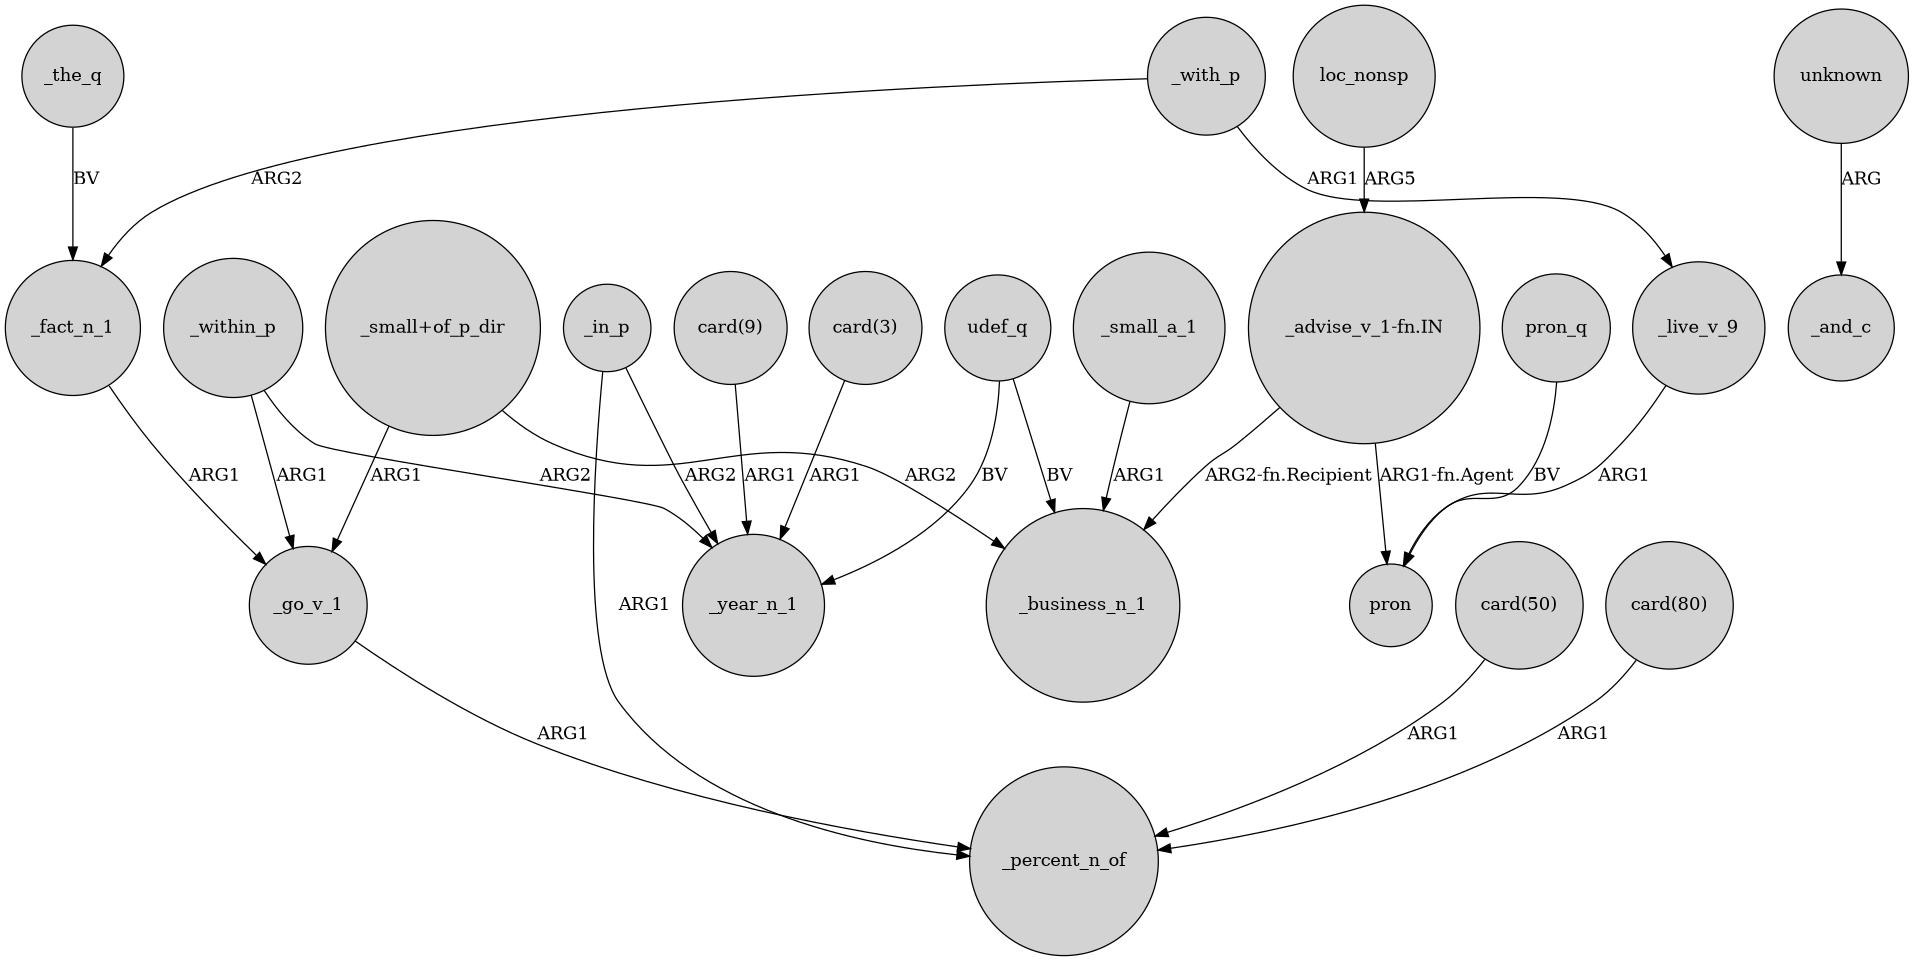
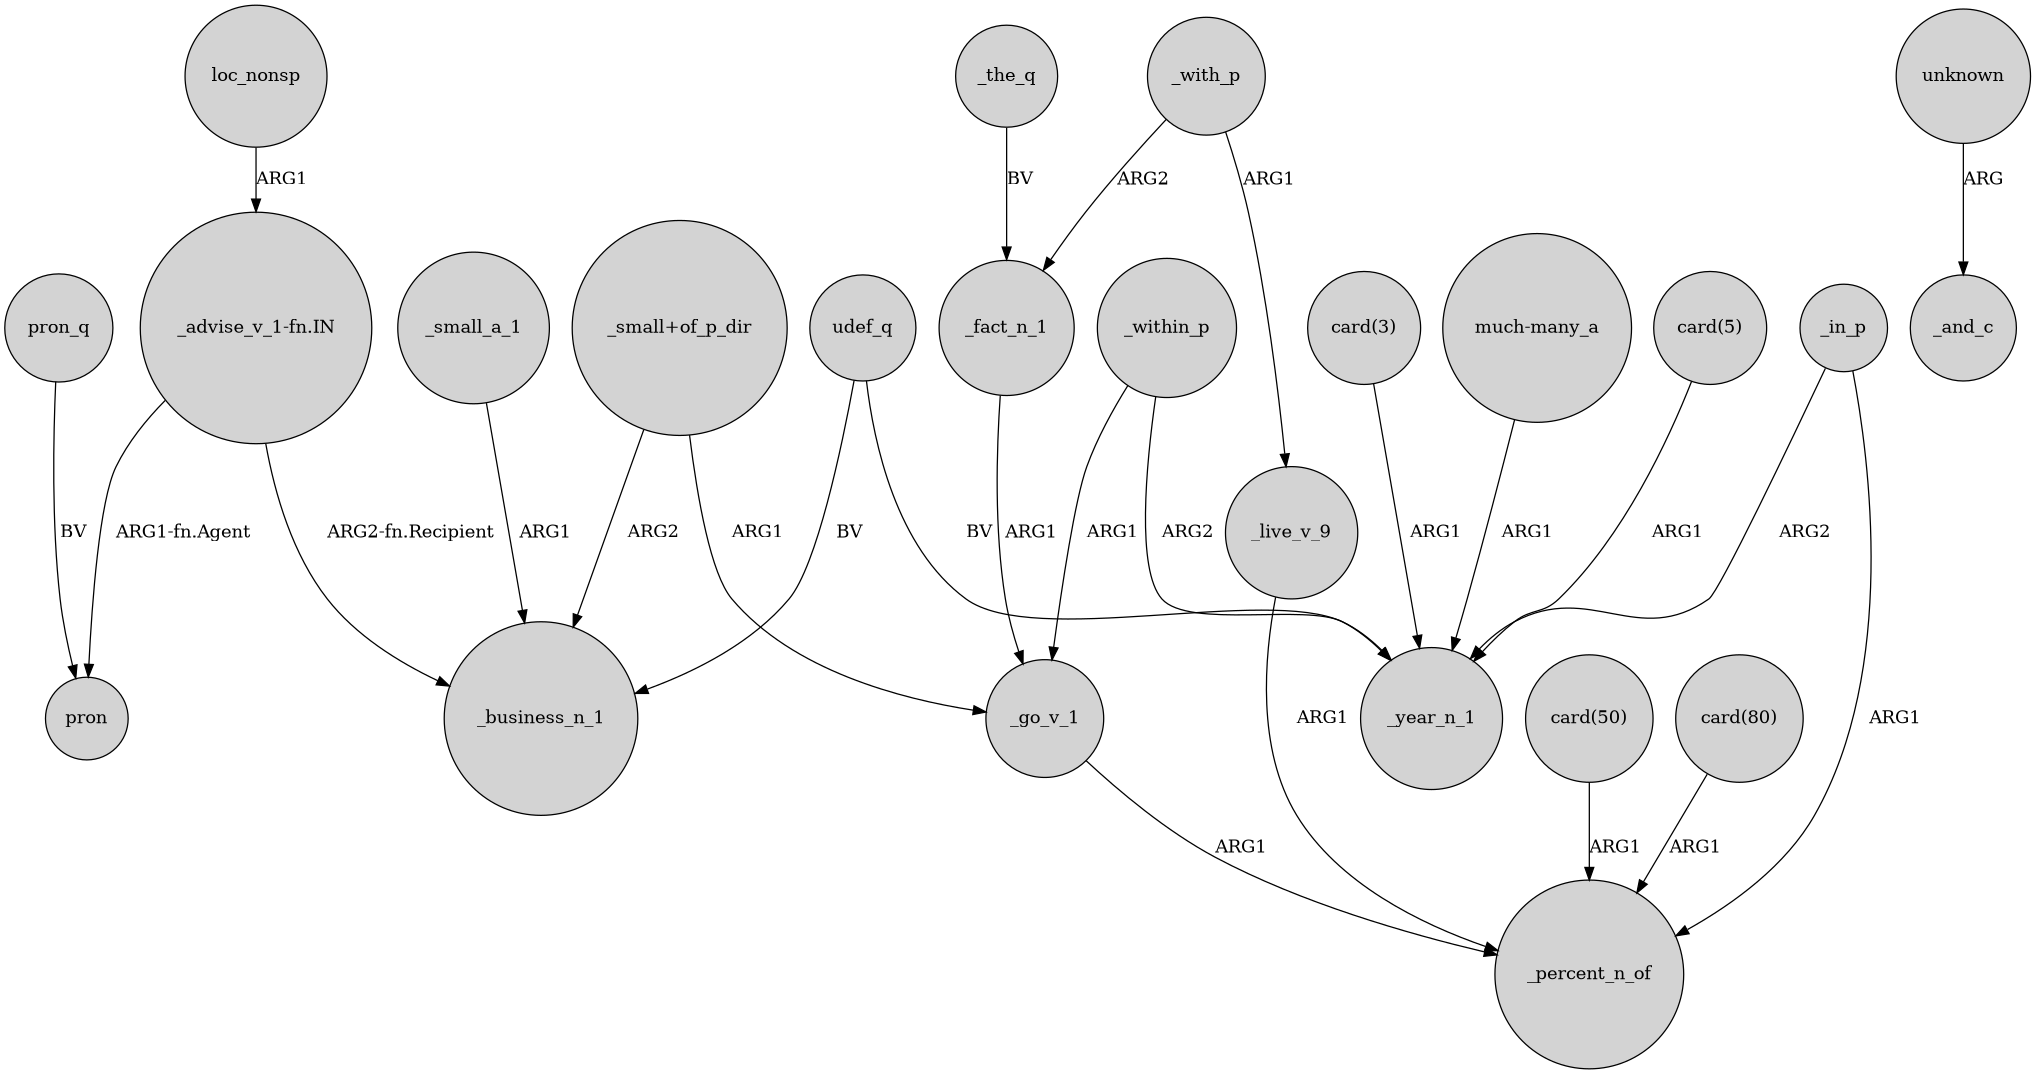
edge "loc_nonsp" -> "_advise_v_1-fn.IN": label "ARG5" -> "ARG1"
node "card(9)": label "card(9)" -> "card(5)"
node "much-many_a": added
edge "_live_v_9" -> "pron": now "_live_v_9" -> "_percent_n_of"
